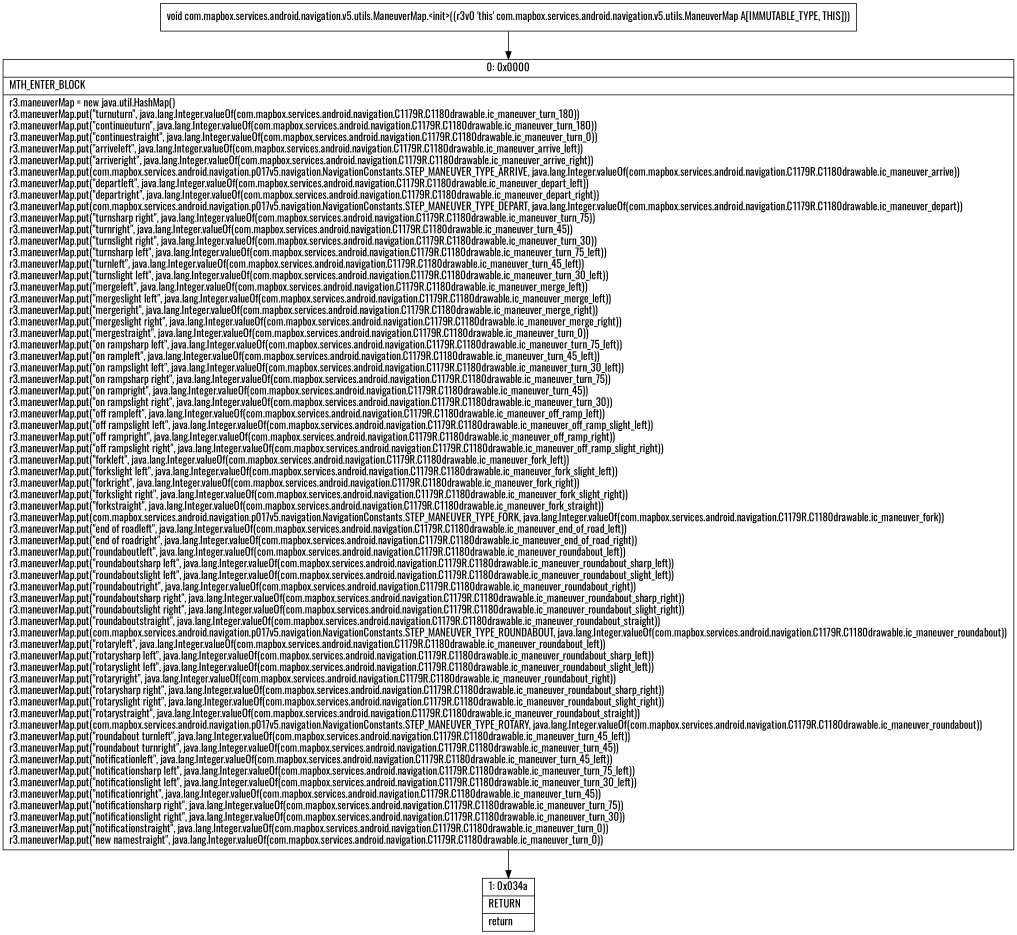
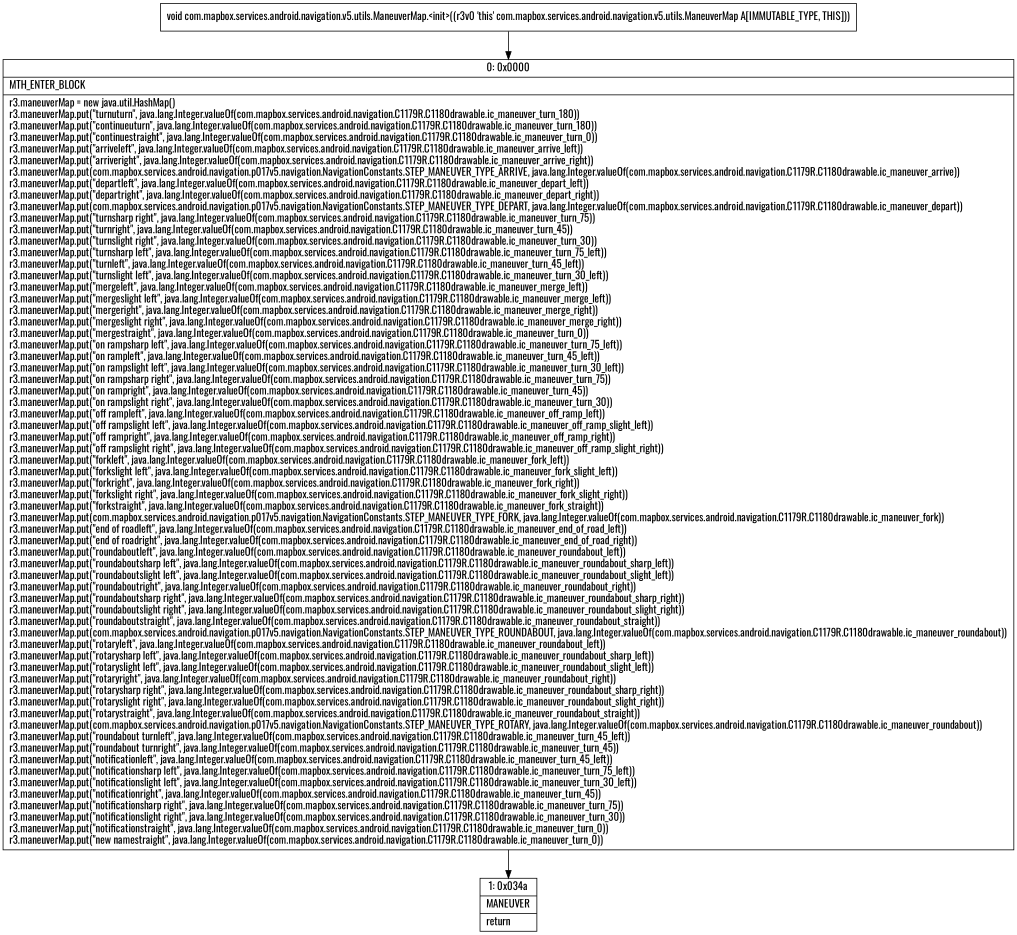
node "1: 0x034a": text "RETURN" -> "MANEUVER"
